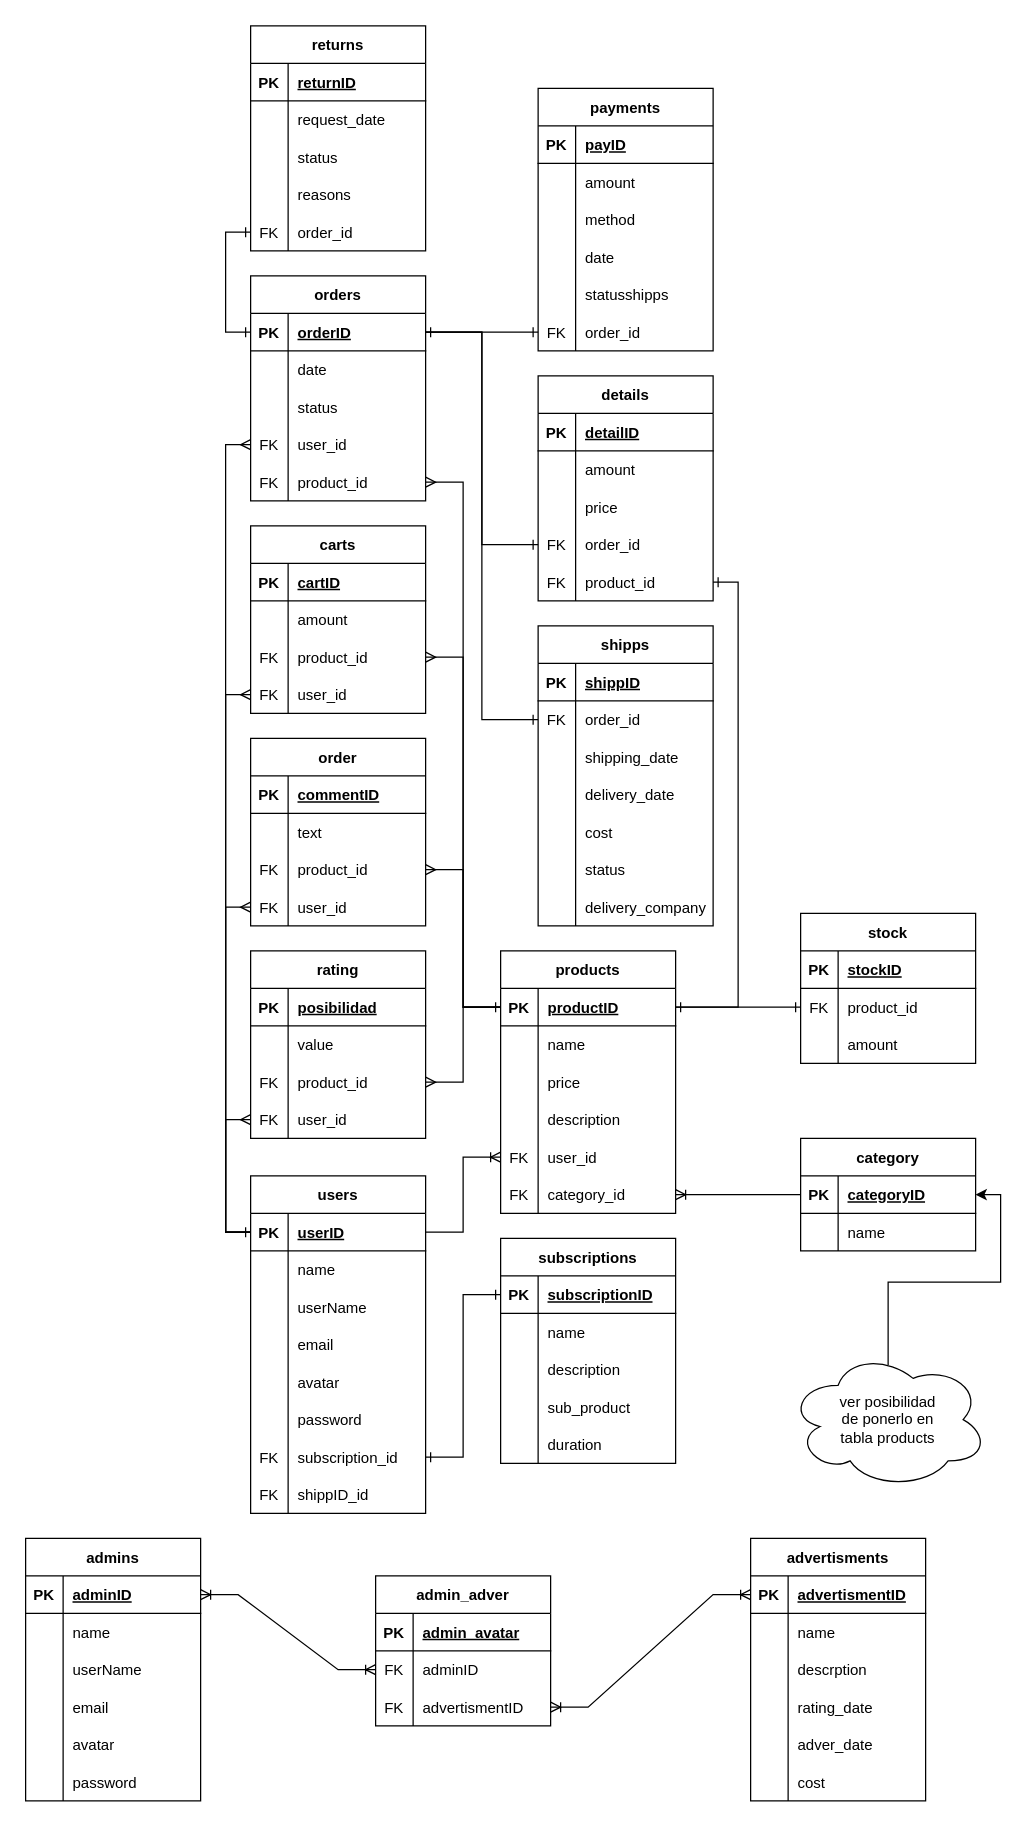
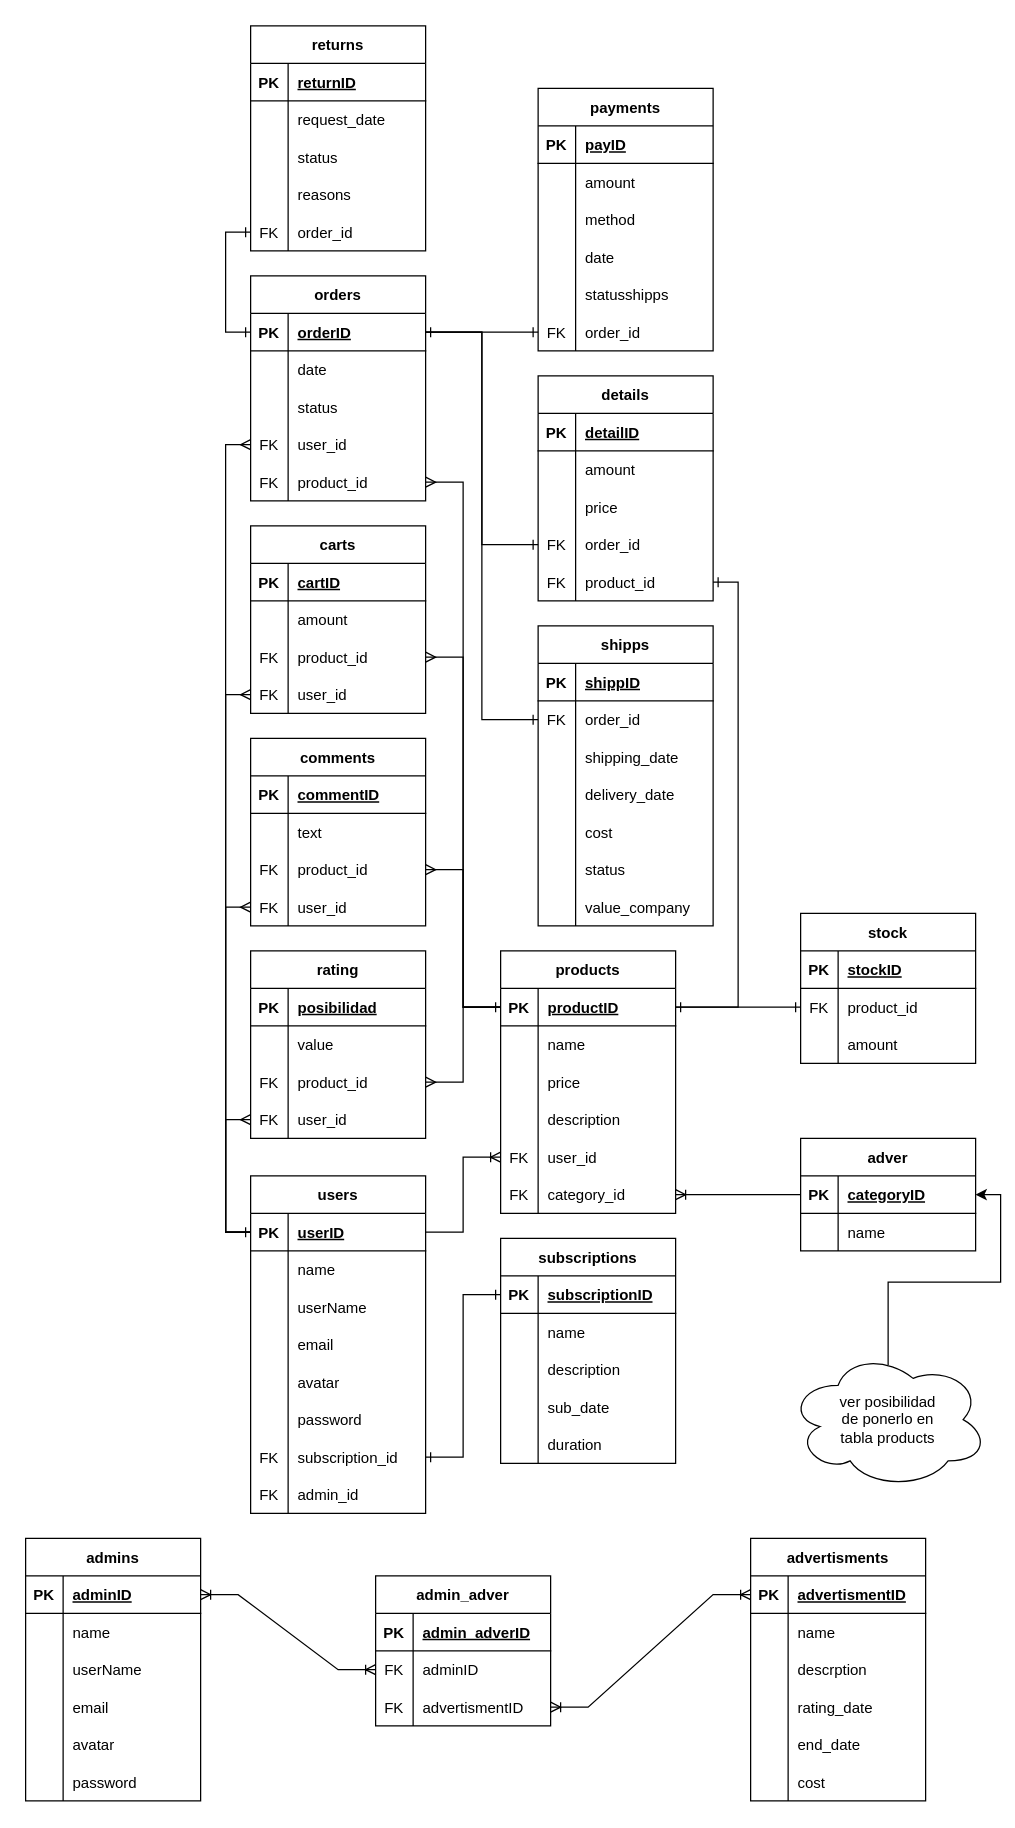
node "order": label "order" -> "comments"
node "delivery_company": label "delivery_company" -> "value_company"
node "category": label "category" -> "adver"
node "sub_product": label "sub_product" -> "sub_date"
node "shippID_id": label "shippID_id" -> "admin_id"
node "admin_avatar": label "admin_avatar" -> "admin_adverID"
node "adver_date": label "adver_date" -> "end_date"
